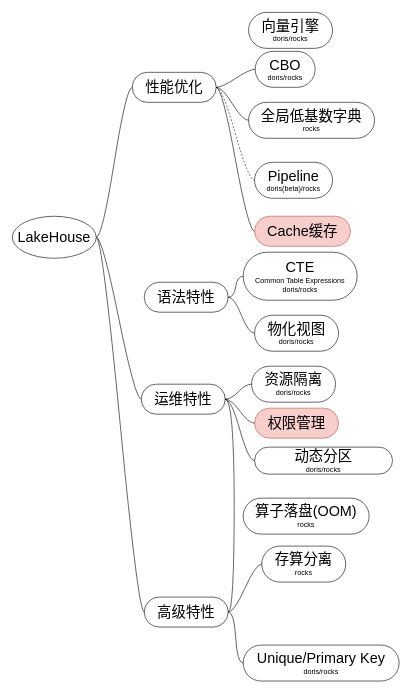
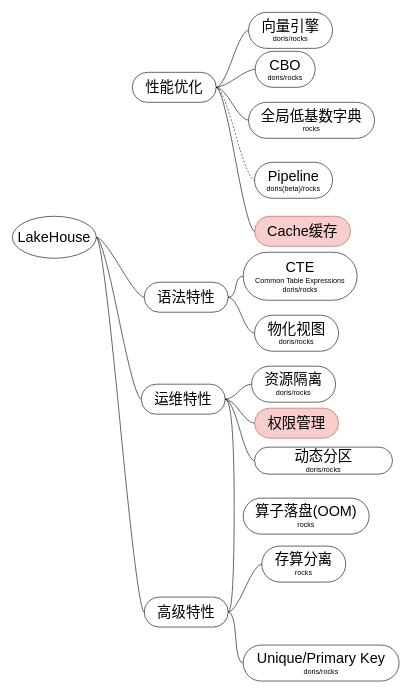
edge "向量引擎 doris/rocks" -- "性能优化": added
edge "性能优化" -- "LakeHouse": removed
edge "LakeHouse" -- "语法特性": added
